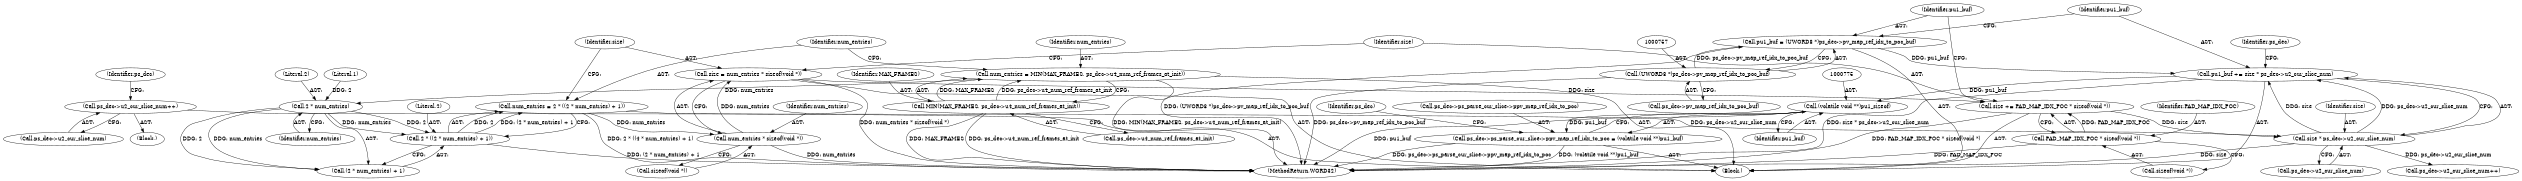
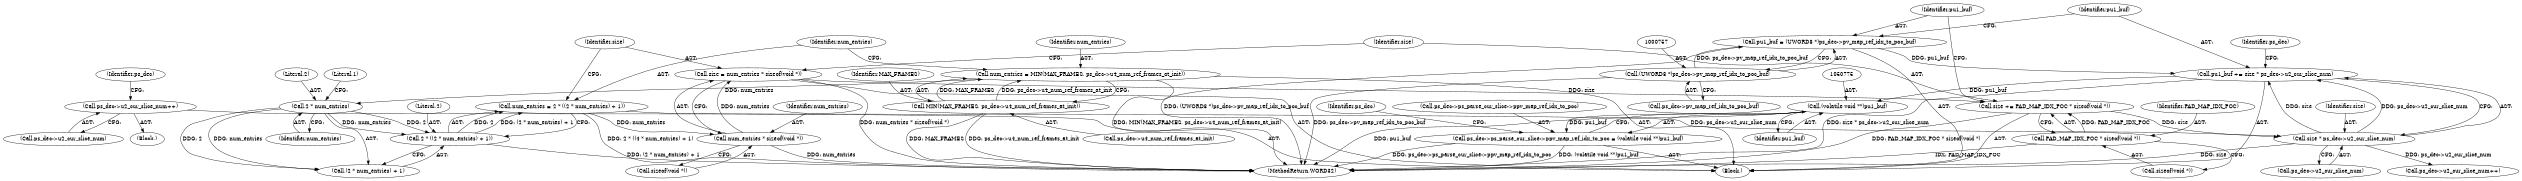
node "1000775": label "1000775" -> "1050775"
edge "(Literal,1)" -> "(Call,2 * num_entries)": label "DDG: 2" -> "CFG: "
node "(Call,(volatile void **)pu1_sizeof)": label "(Call,(volatile void **)pu1_sizeof)" -> "(Call,(volatile void **)pu1_buf)"
edge "(Call,MIN(MAX_FRAMES, ps_dec->u4_num_ref_frames_at_init))" -> "(Call,ps_dec->u4_num_ref_frames_at_init)": removed, label "CFG:"
edge "(Call,PAD_MAP_IDX_POC * sizeof(void *))" -> "(MethodReturn,WORD32)": label "DDG: PAD_MAP_IDX_POC" -> "IDX: PAD_MAP_IDX_POC"
